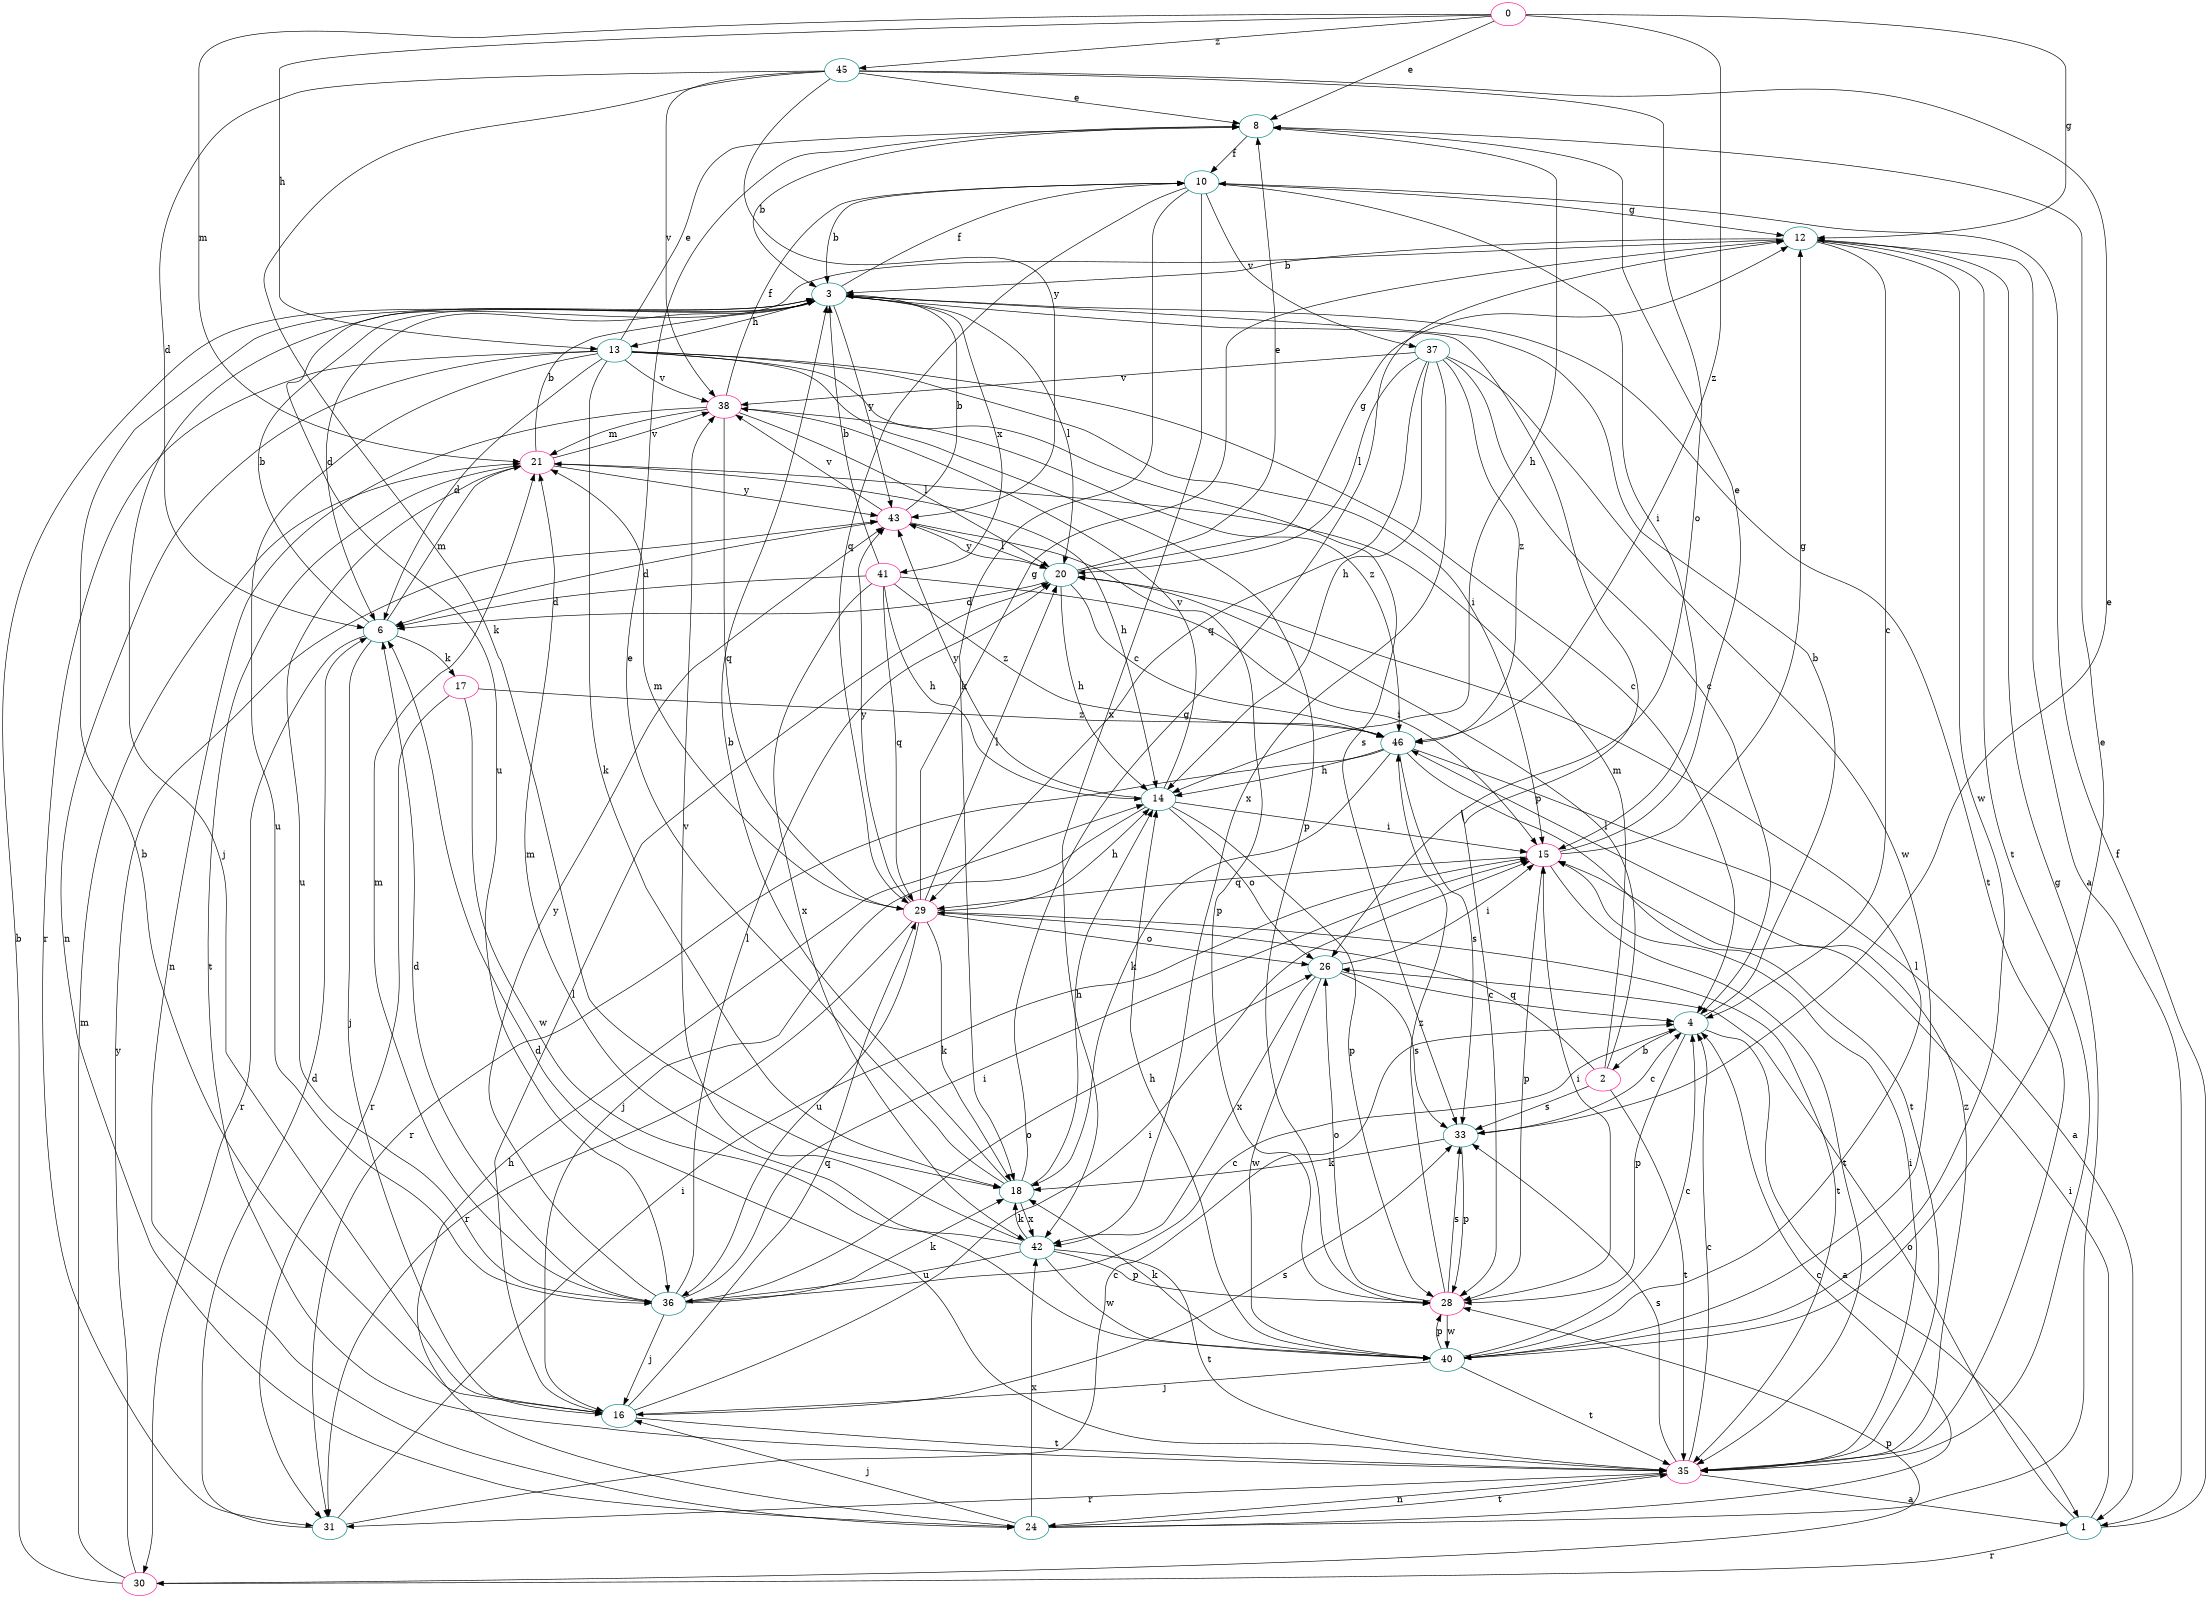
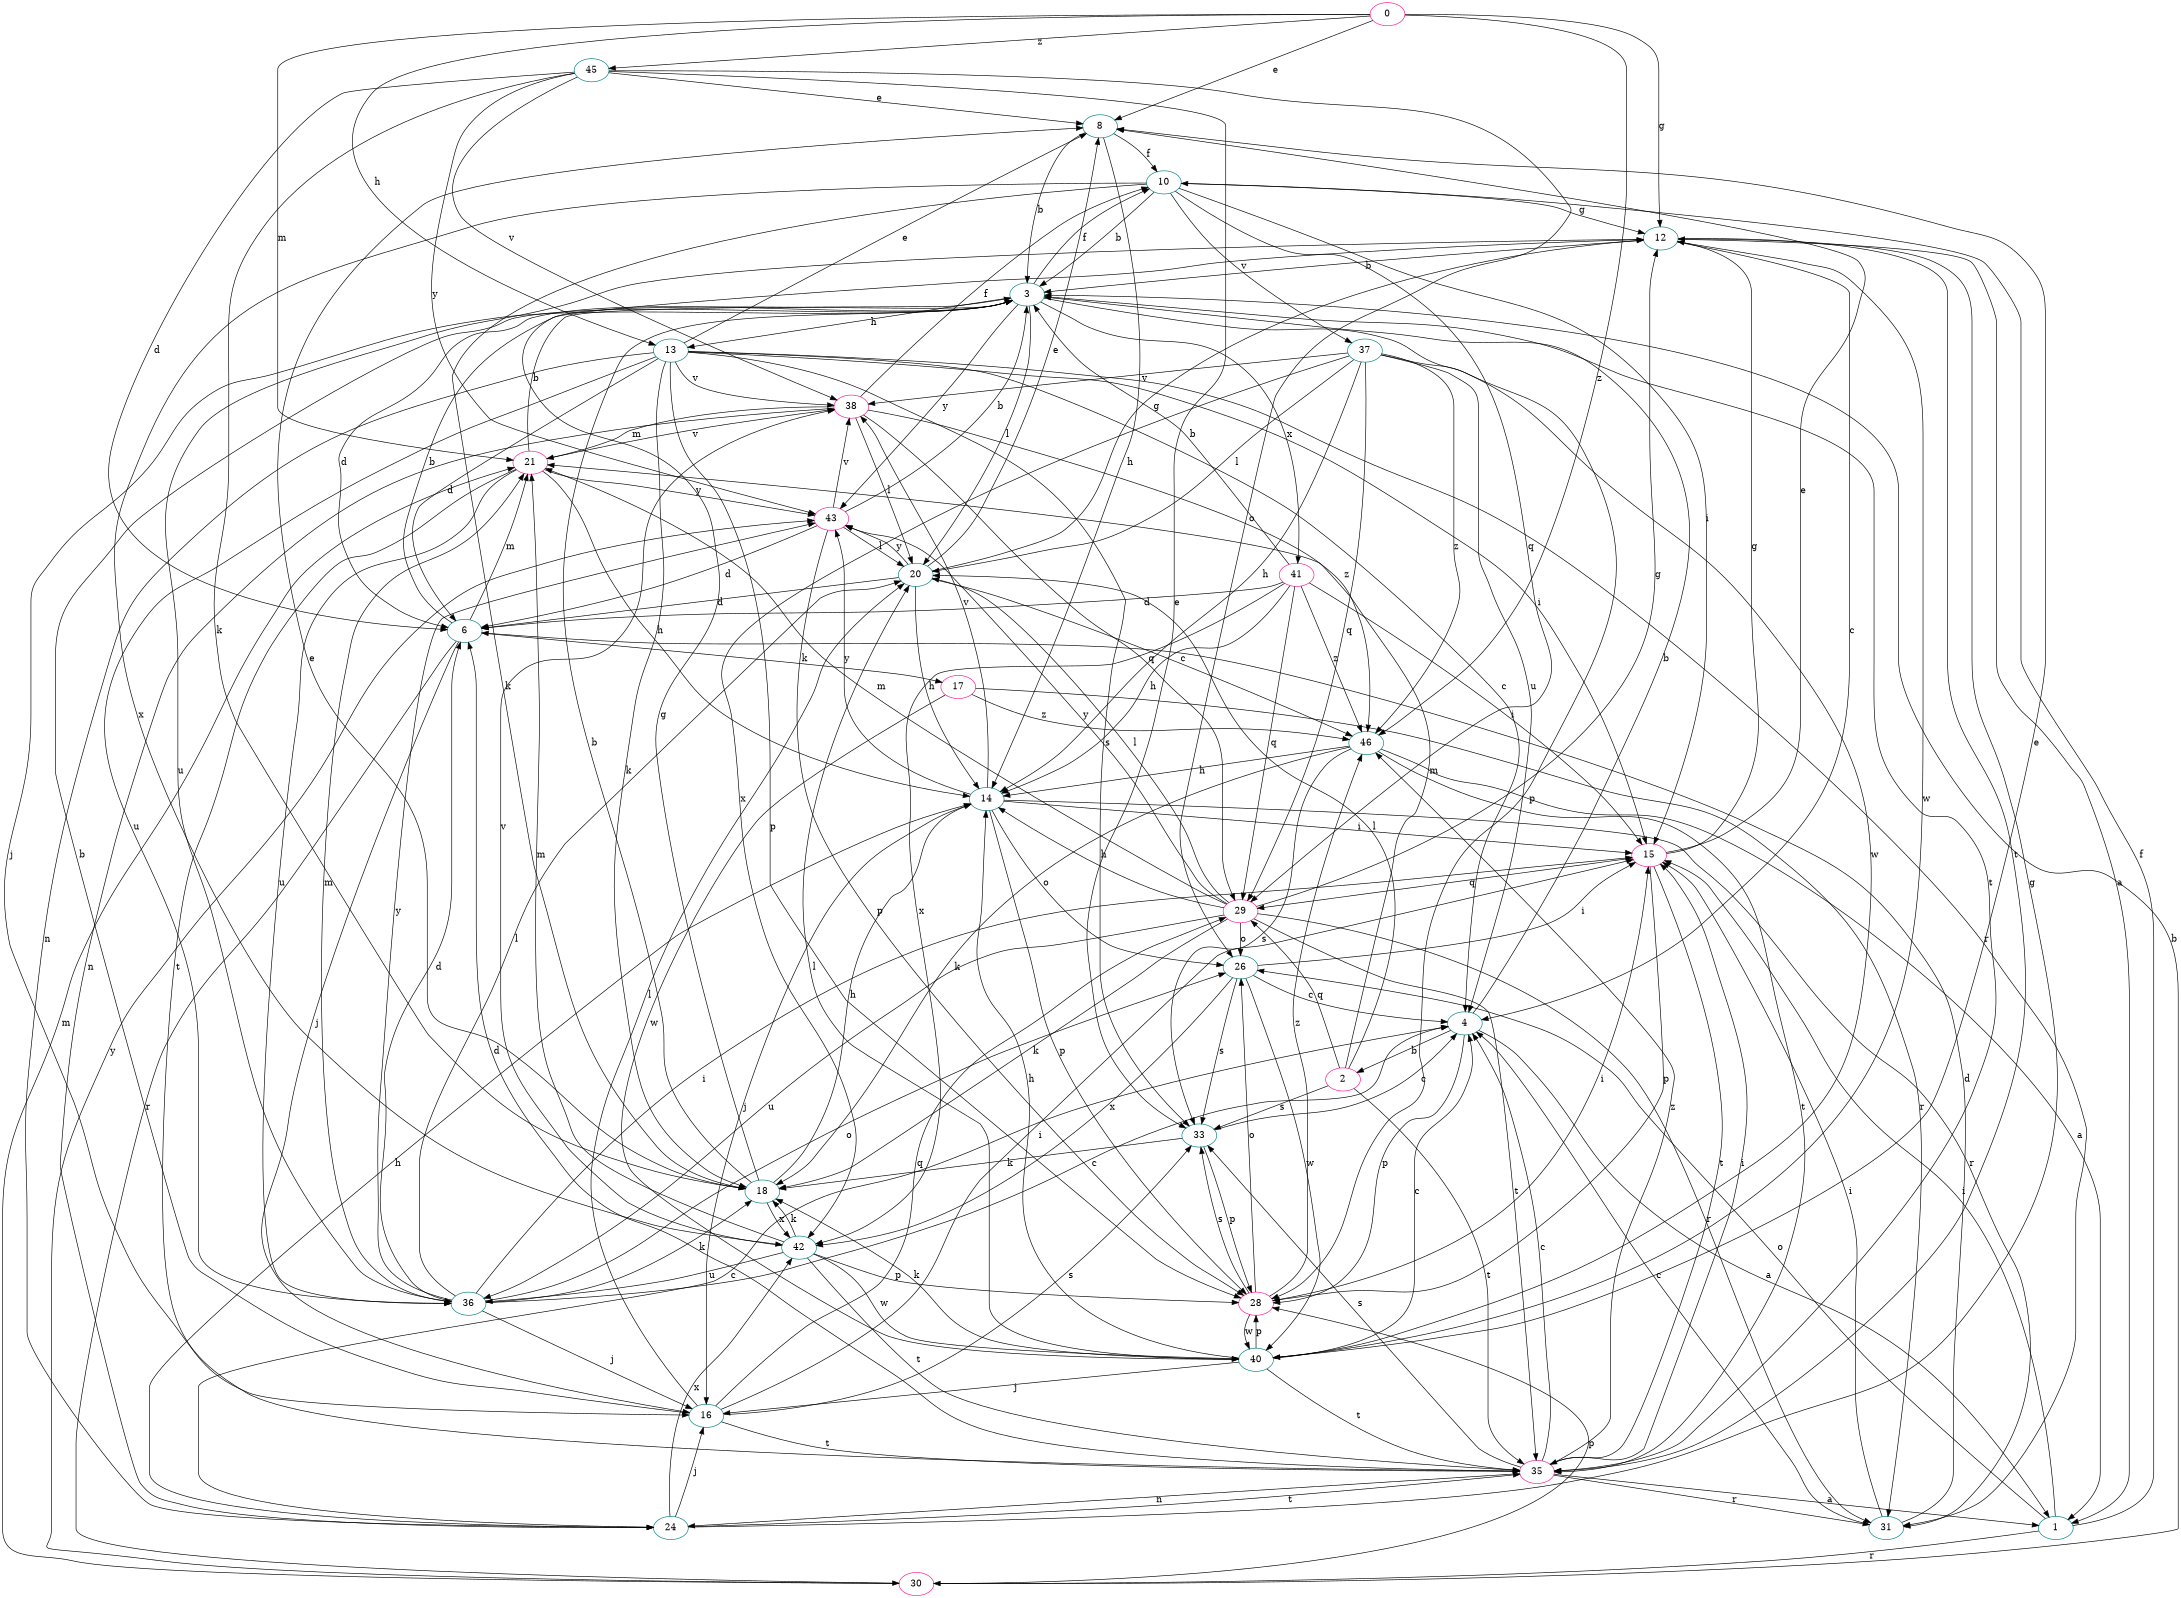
edge "37" -> "4": label "c" -> "u"
edge "46" -> "31": now "14" -> "31"
